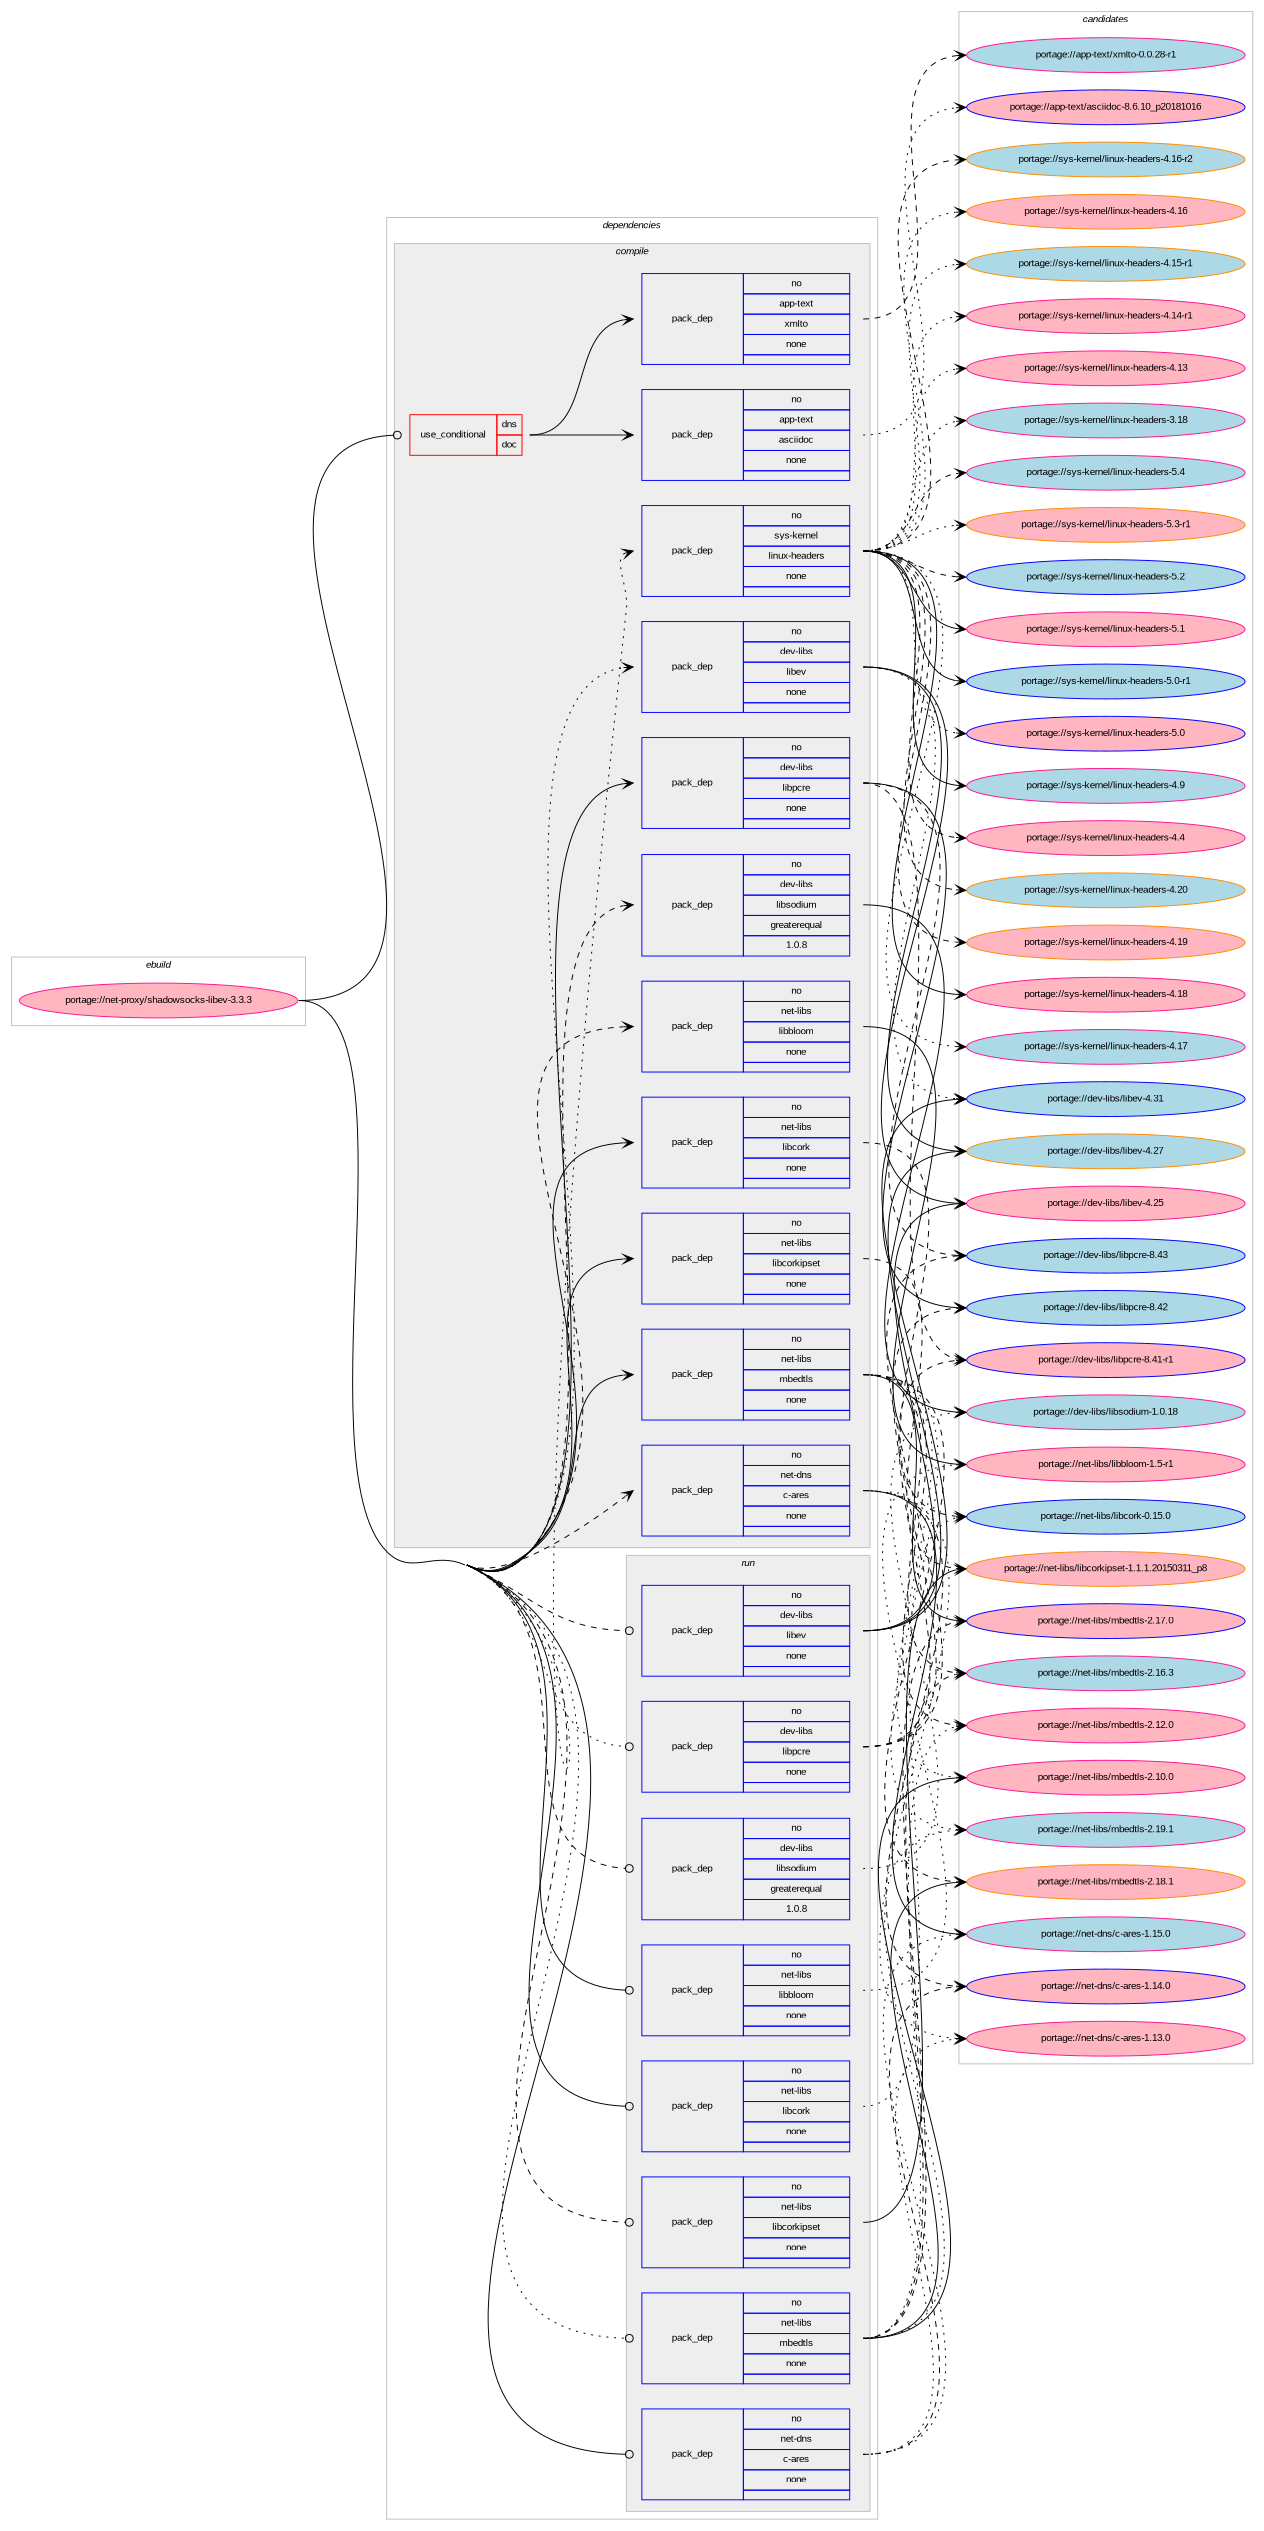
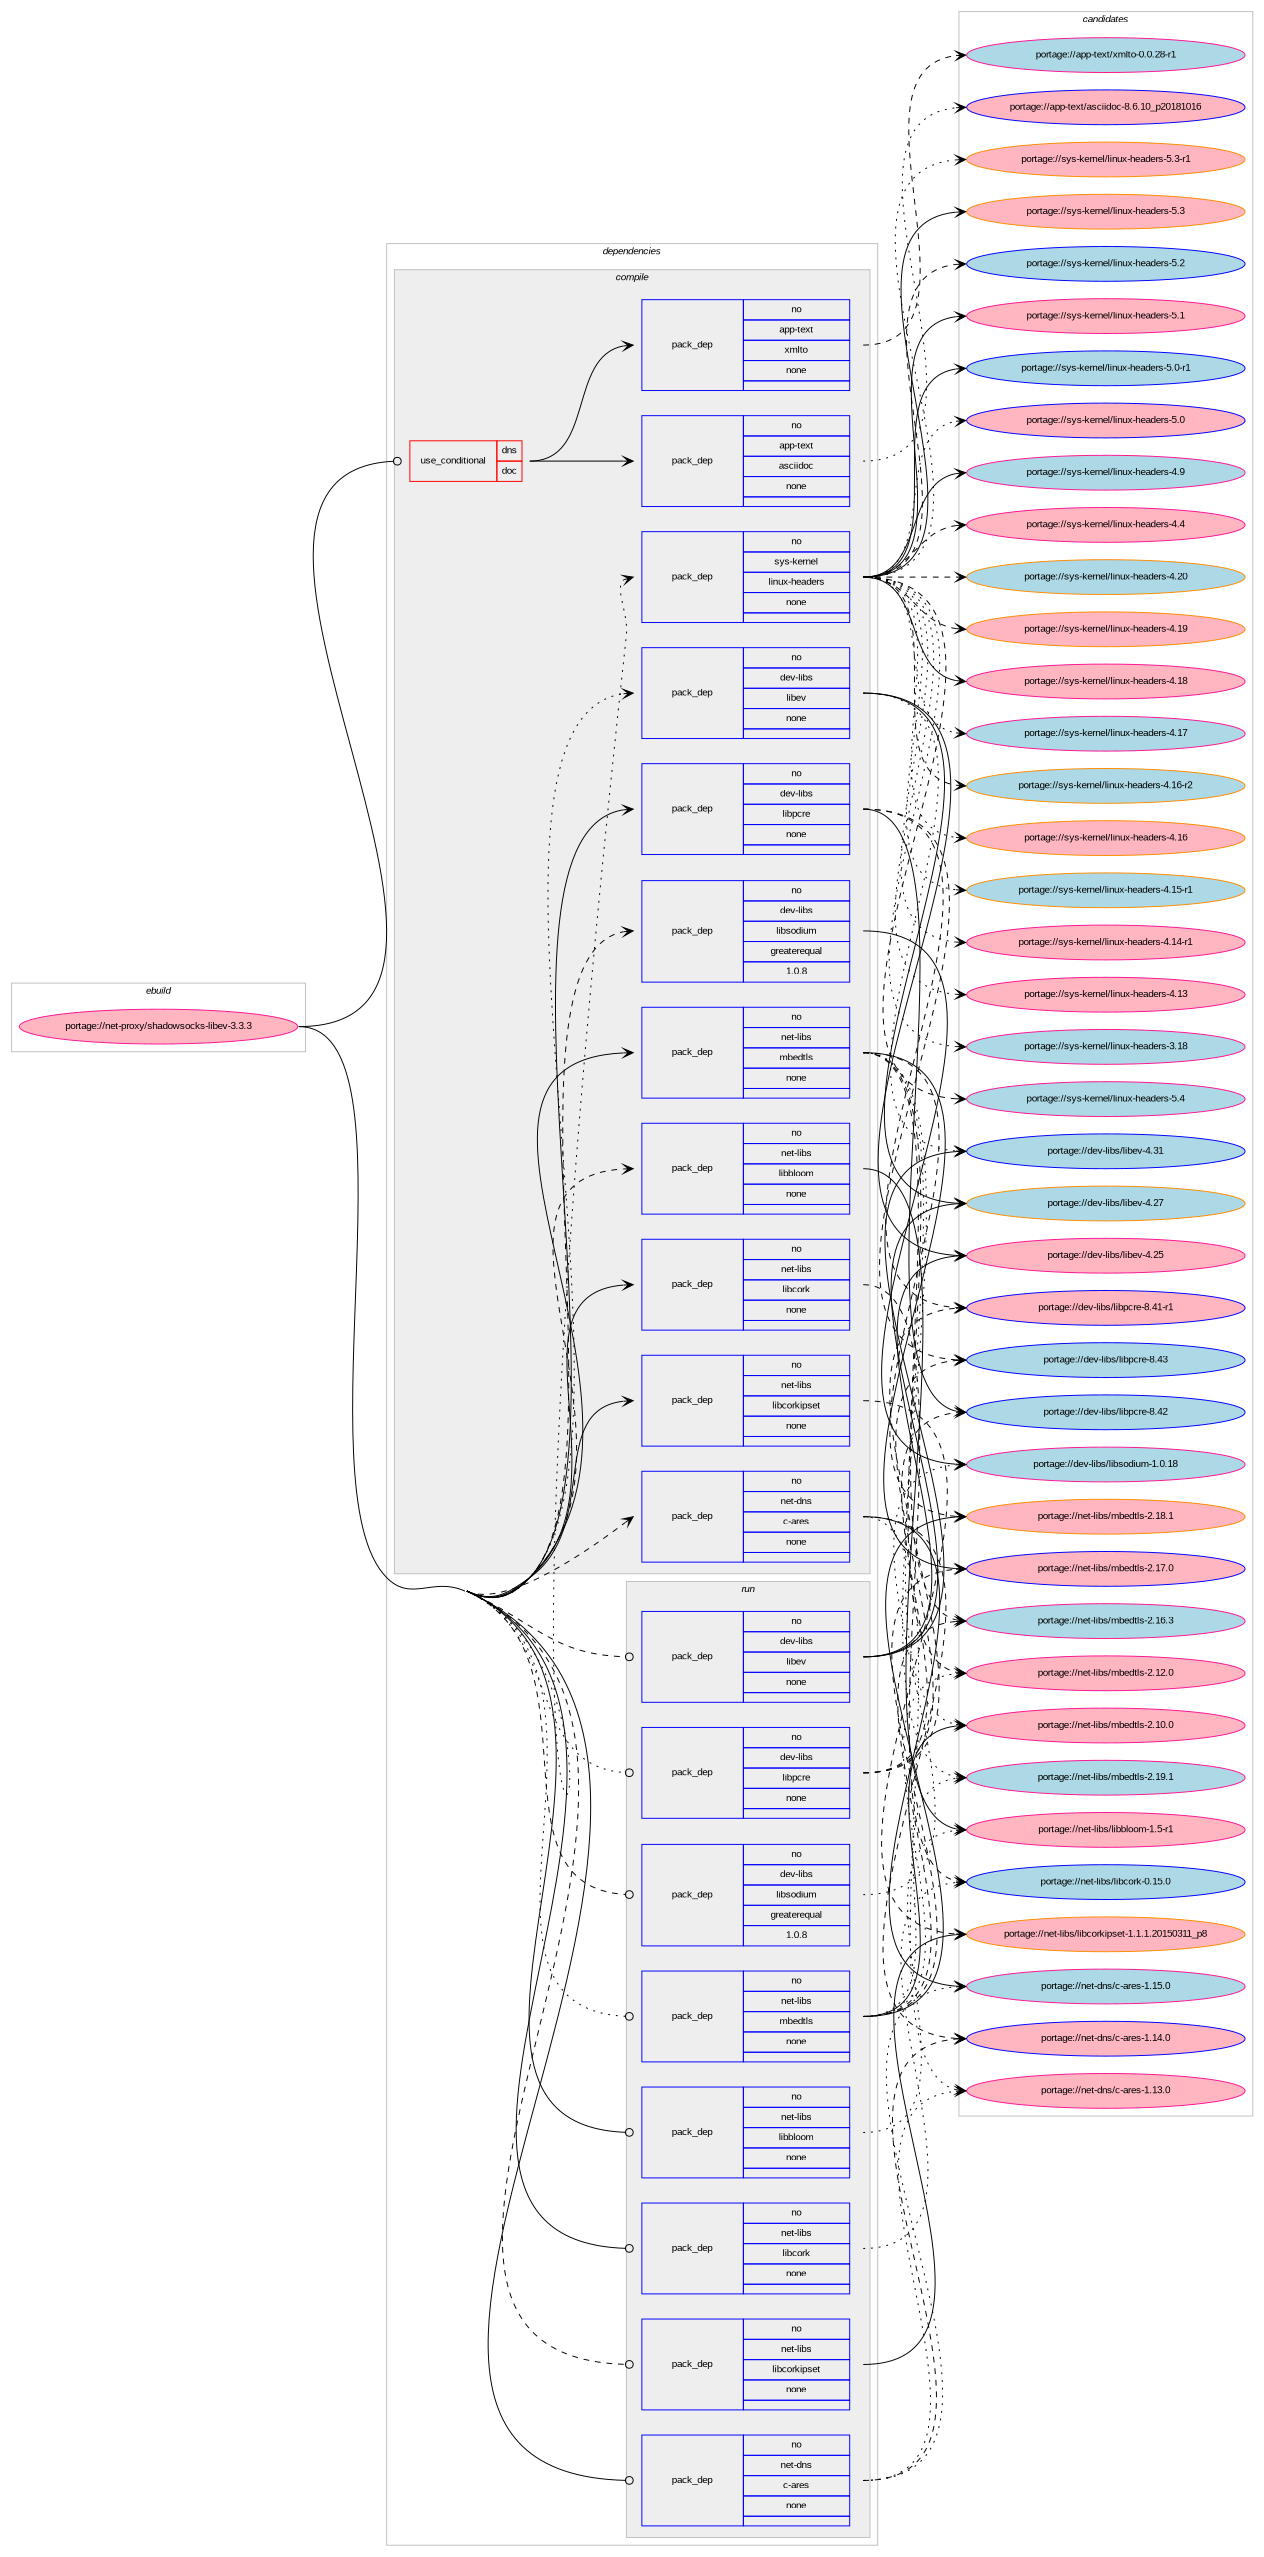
node "portage://sys-kernel/linux-headers-5.3": added
